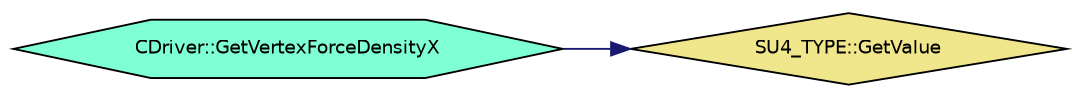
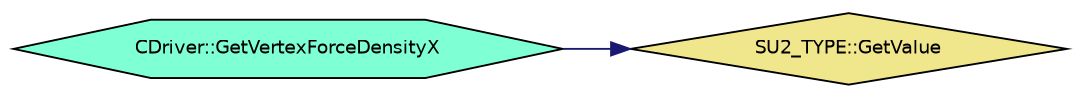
node "SU4_TYPE::GetValue": label "SU4_TYPE::GetValue" -> "SU2_TYPE::GetValue"
